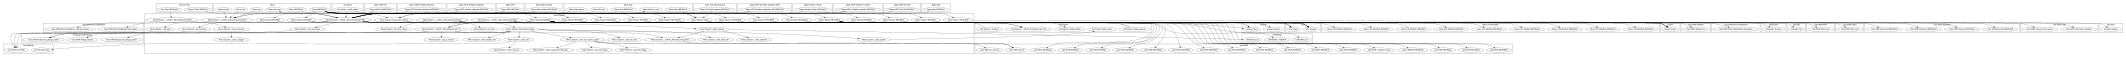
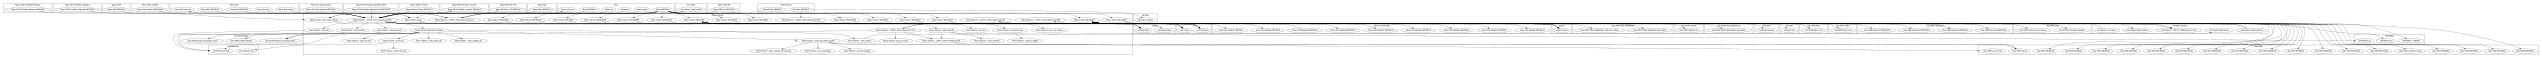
edge "Moose::Exporter::__ANON__[Moose/Exporter.pm:352]" -> "Sub::Name::subname": now "Net::Traits::BEGIN@86" -> "Sub::Name::subname"
cluster "Sub::Exporter": label "Sub::Exporter" -> "PrioQueue::Exporter"
cluster "PrioQueue::MOP::Package": label "PrioQueue::MOP::Package" -> "Class::MOP::Package"
node "Class::VERSION::BEGIN@10": label "Class::VERSION::BEGIN@10" -> "Class::MOP::BEGIN@10"
node "Class::MOP::BEGIN@25": added
